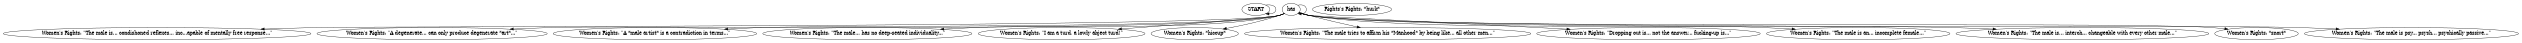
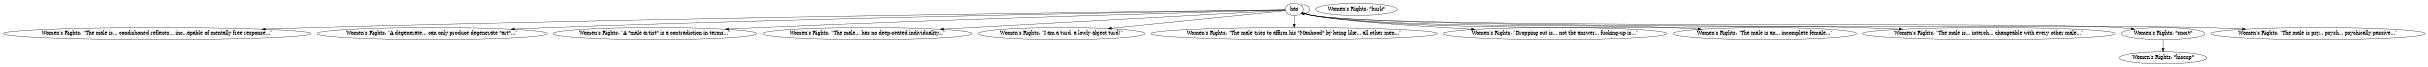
node "START": removed
node "Rights's Rights: *hurk*": label "Rights's Rights: *hurk*" -> "Women's Rights: *hurk*"
edge "has" -> "Women's Rights: *hiccup*": now "Women's Rights: *snort*" -> "Women's Rights: *hiccup*"
